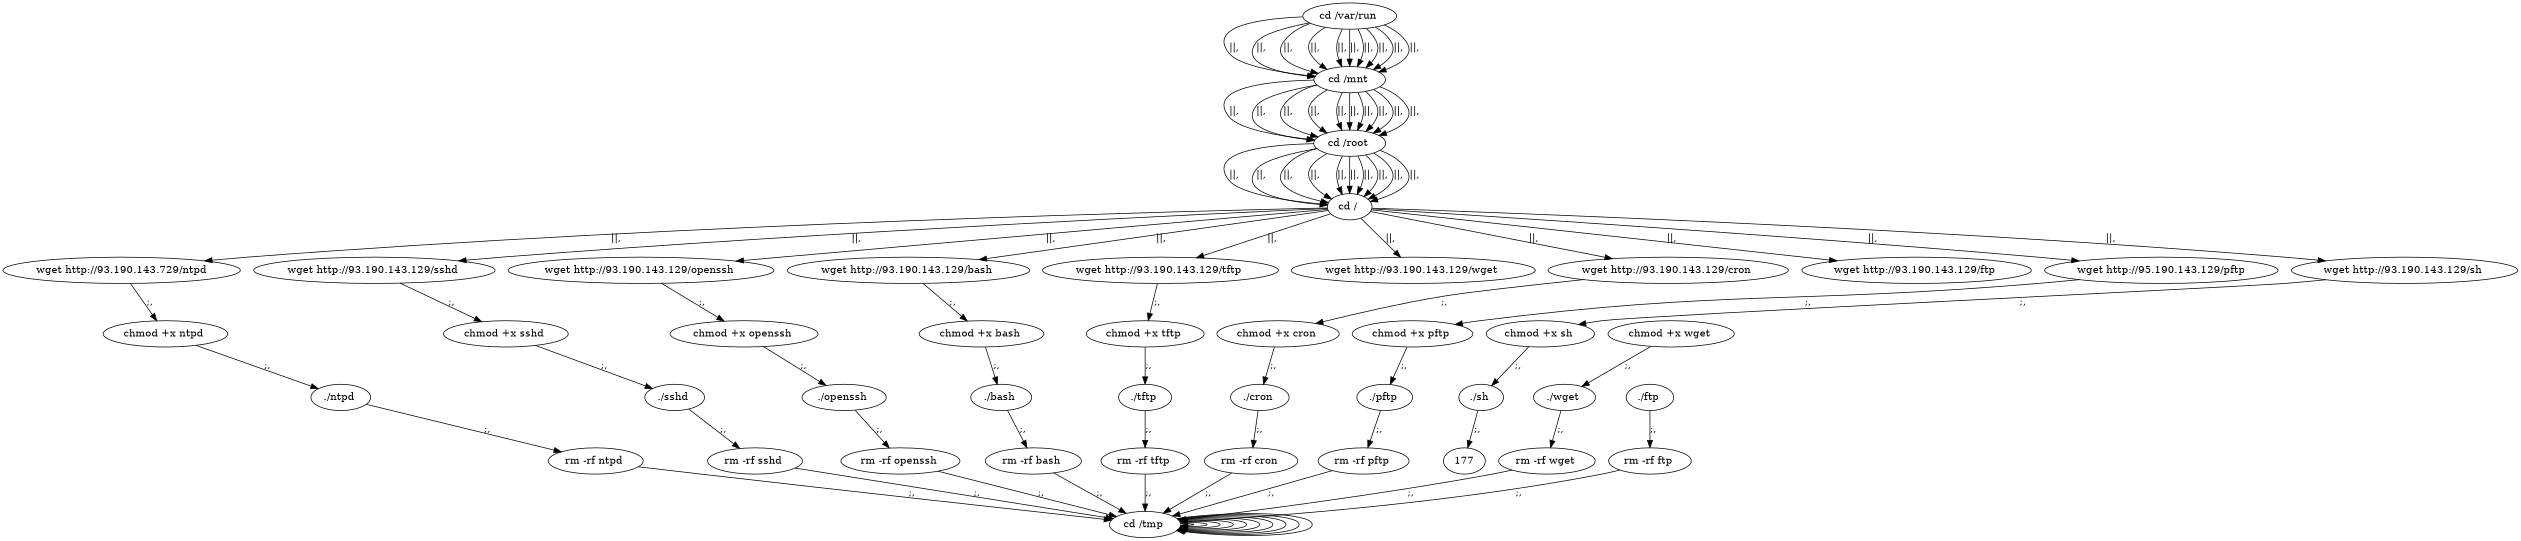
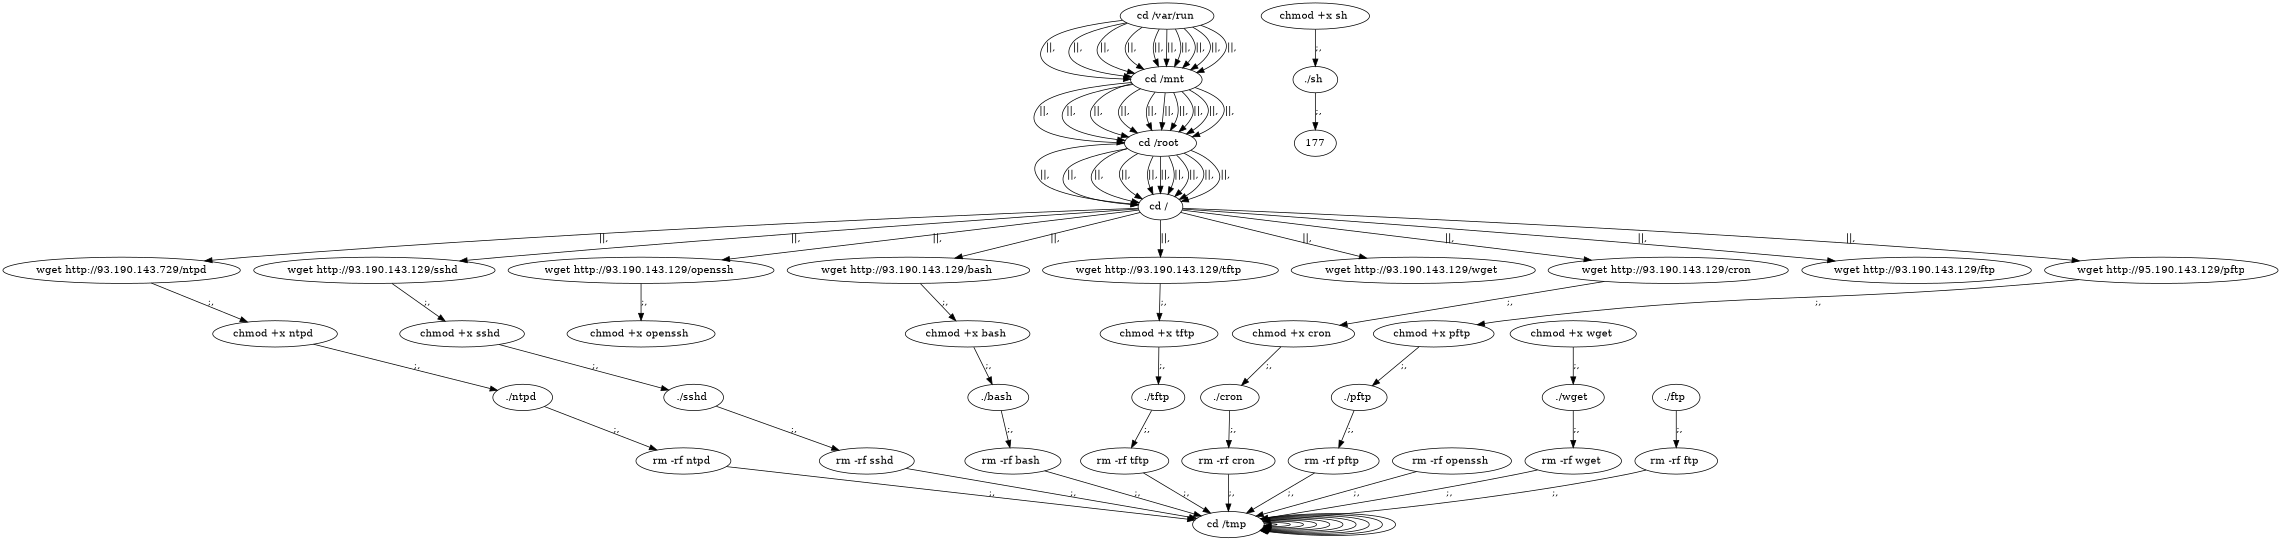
node "wget http://93.190.143.129/sh": removed
node "./openssh": removed
